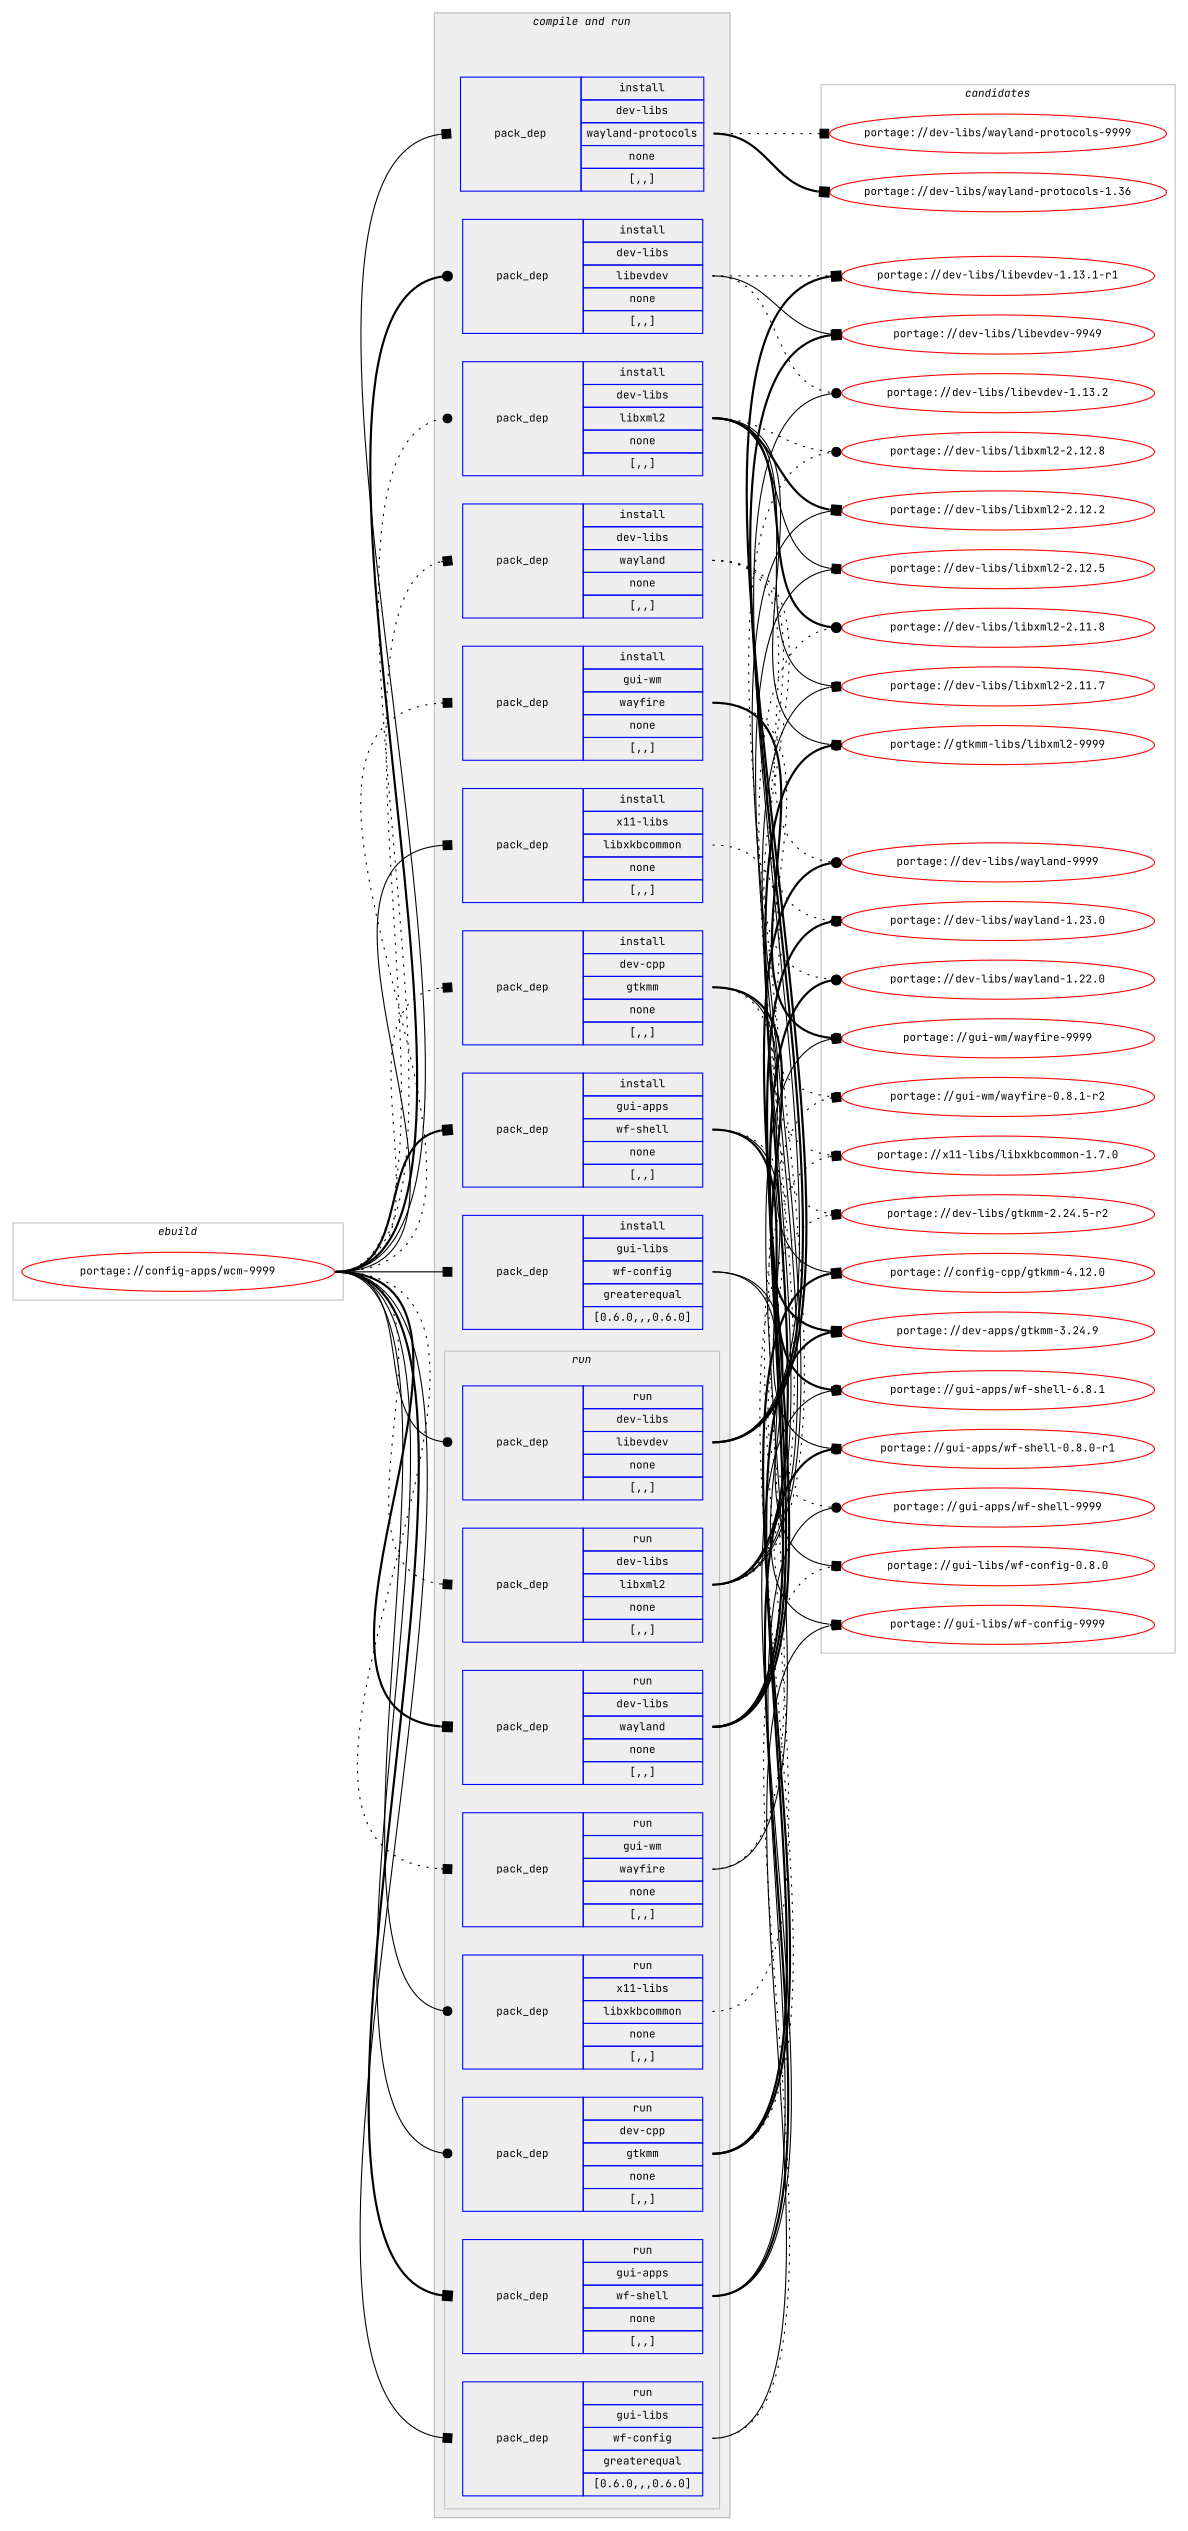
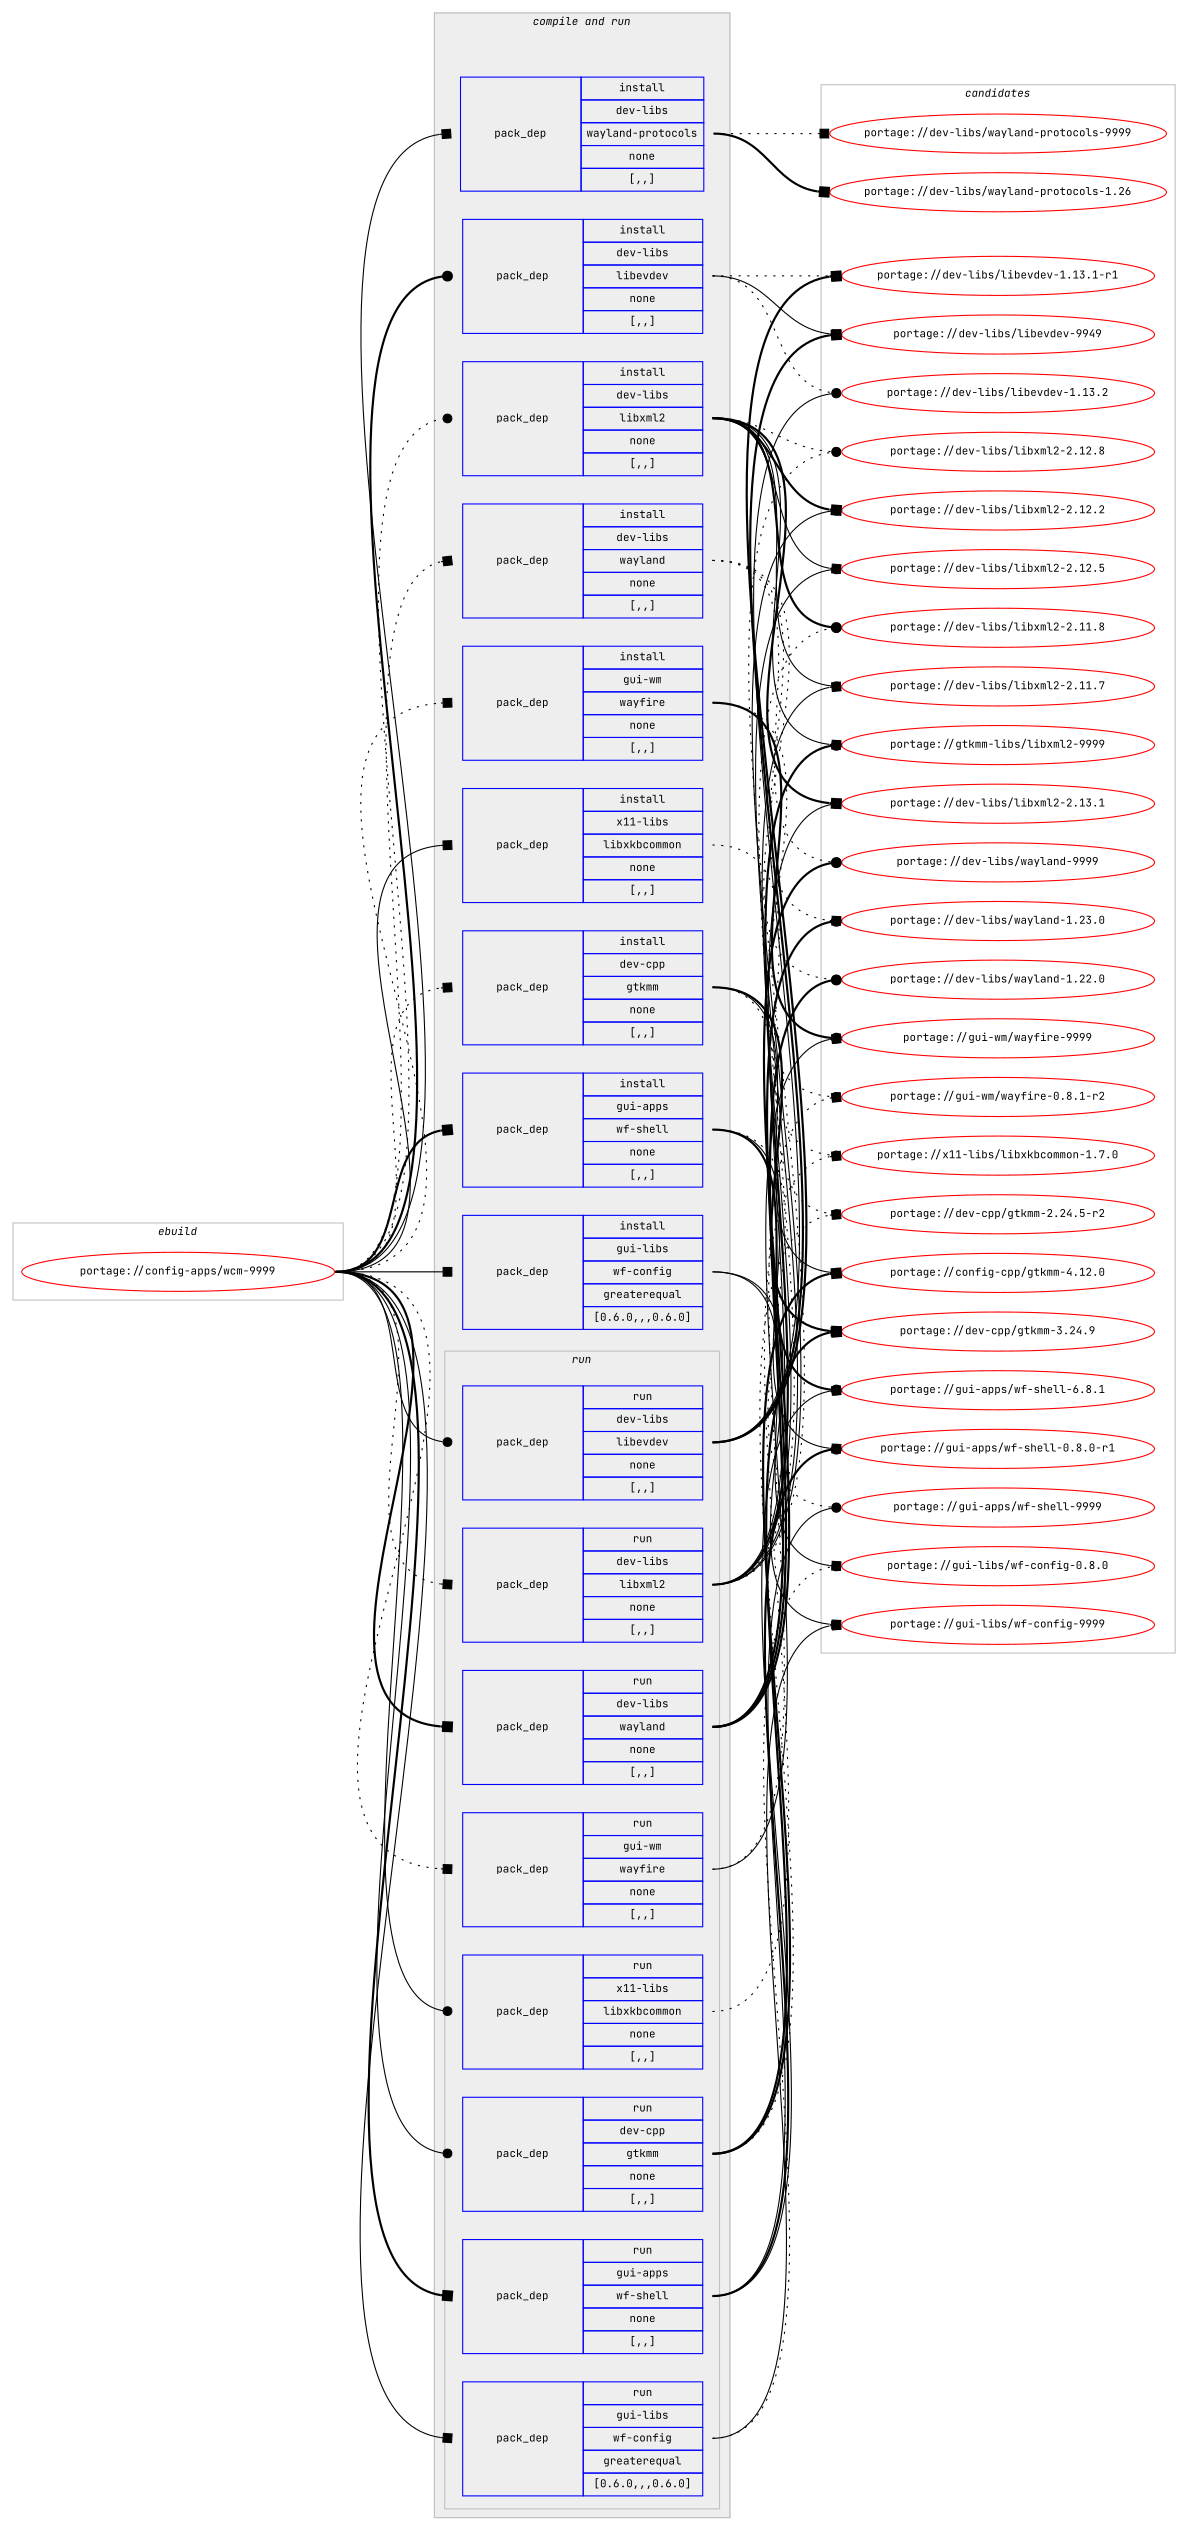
node "portage://dev-libs/wayland-protocols-1.36": label "portage://dev-libs/wayland-protocols-1.36" -> "portage://dev-libs/wayland-protocols-1.26"
node "portage://dev-libs/libxml2-2.13.1": added
node "portage://dev-libs/gtkmm-2.24.5-r2": label "portage://dev-libs/gtkmm-2.24.5-r2" -> "portage://dev-cpp/gtkmm-2.24.5-r2"
node "portage://dev-apps/gtkmm-3.24.9": label "portage://dev-apps/gtkmm-3.24.9" -> "portage://dev-cpp/gtkmm-3.24.9"
